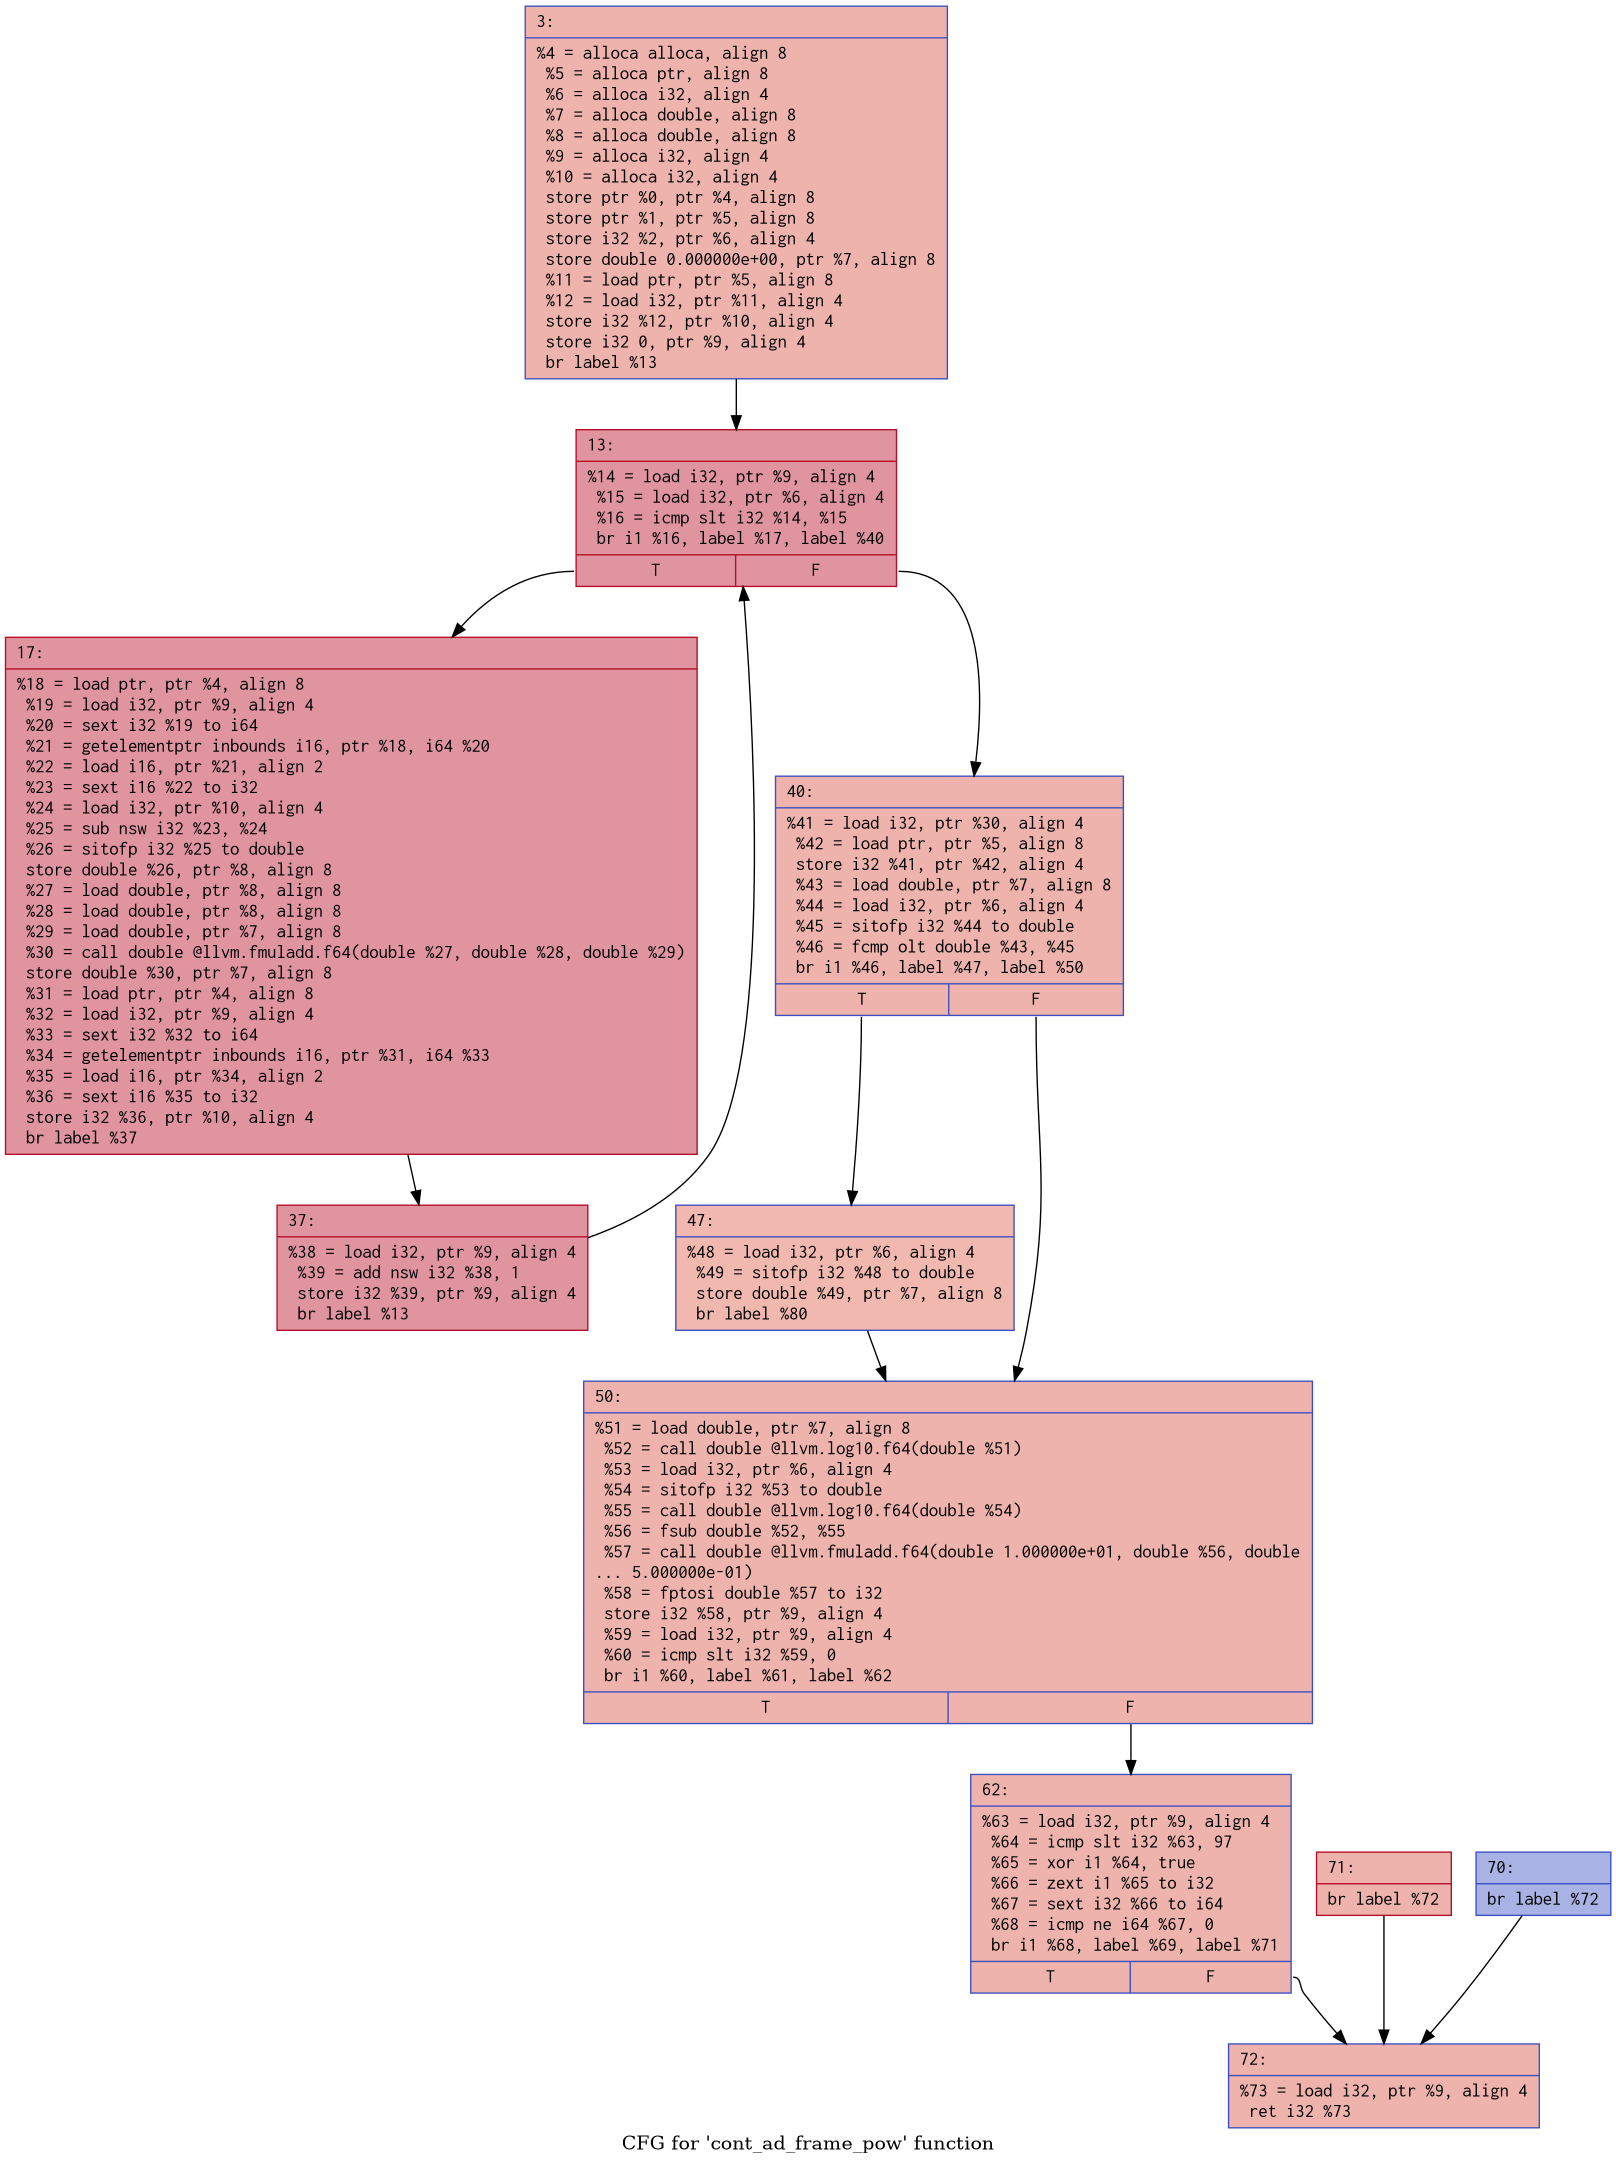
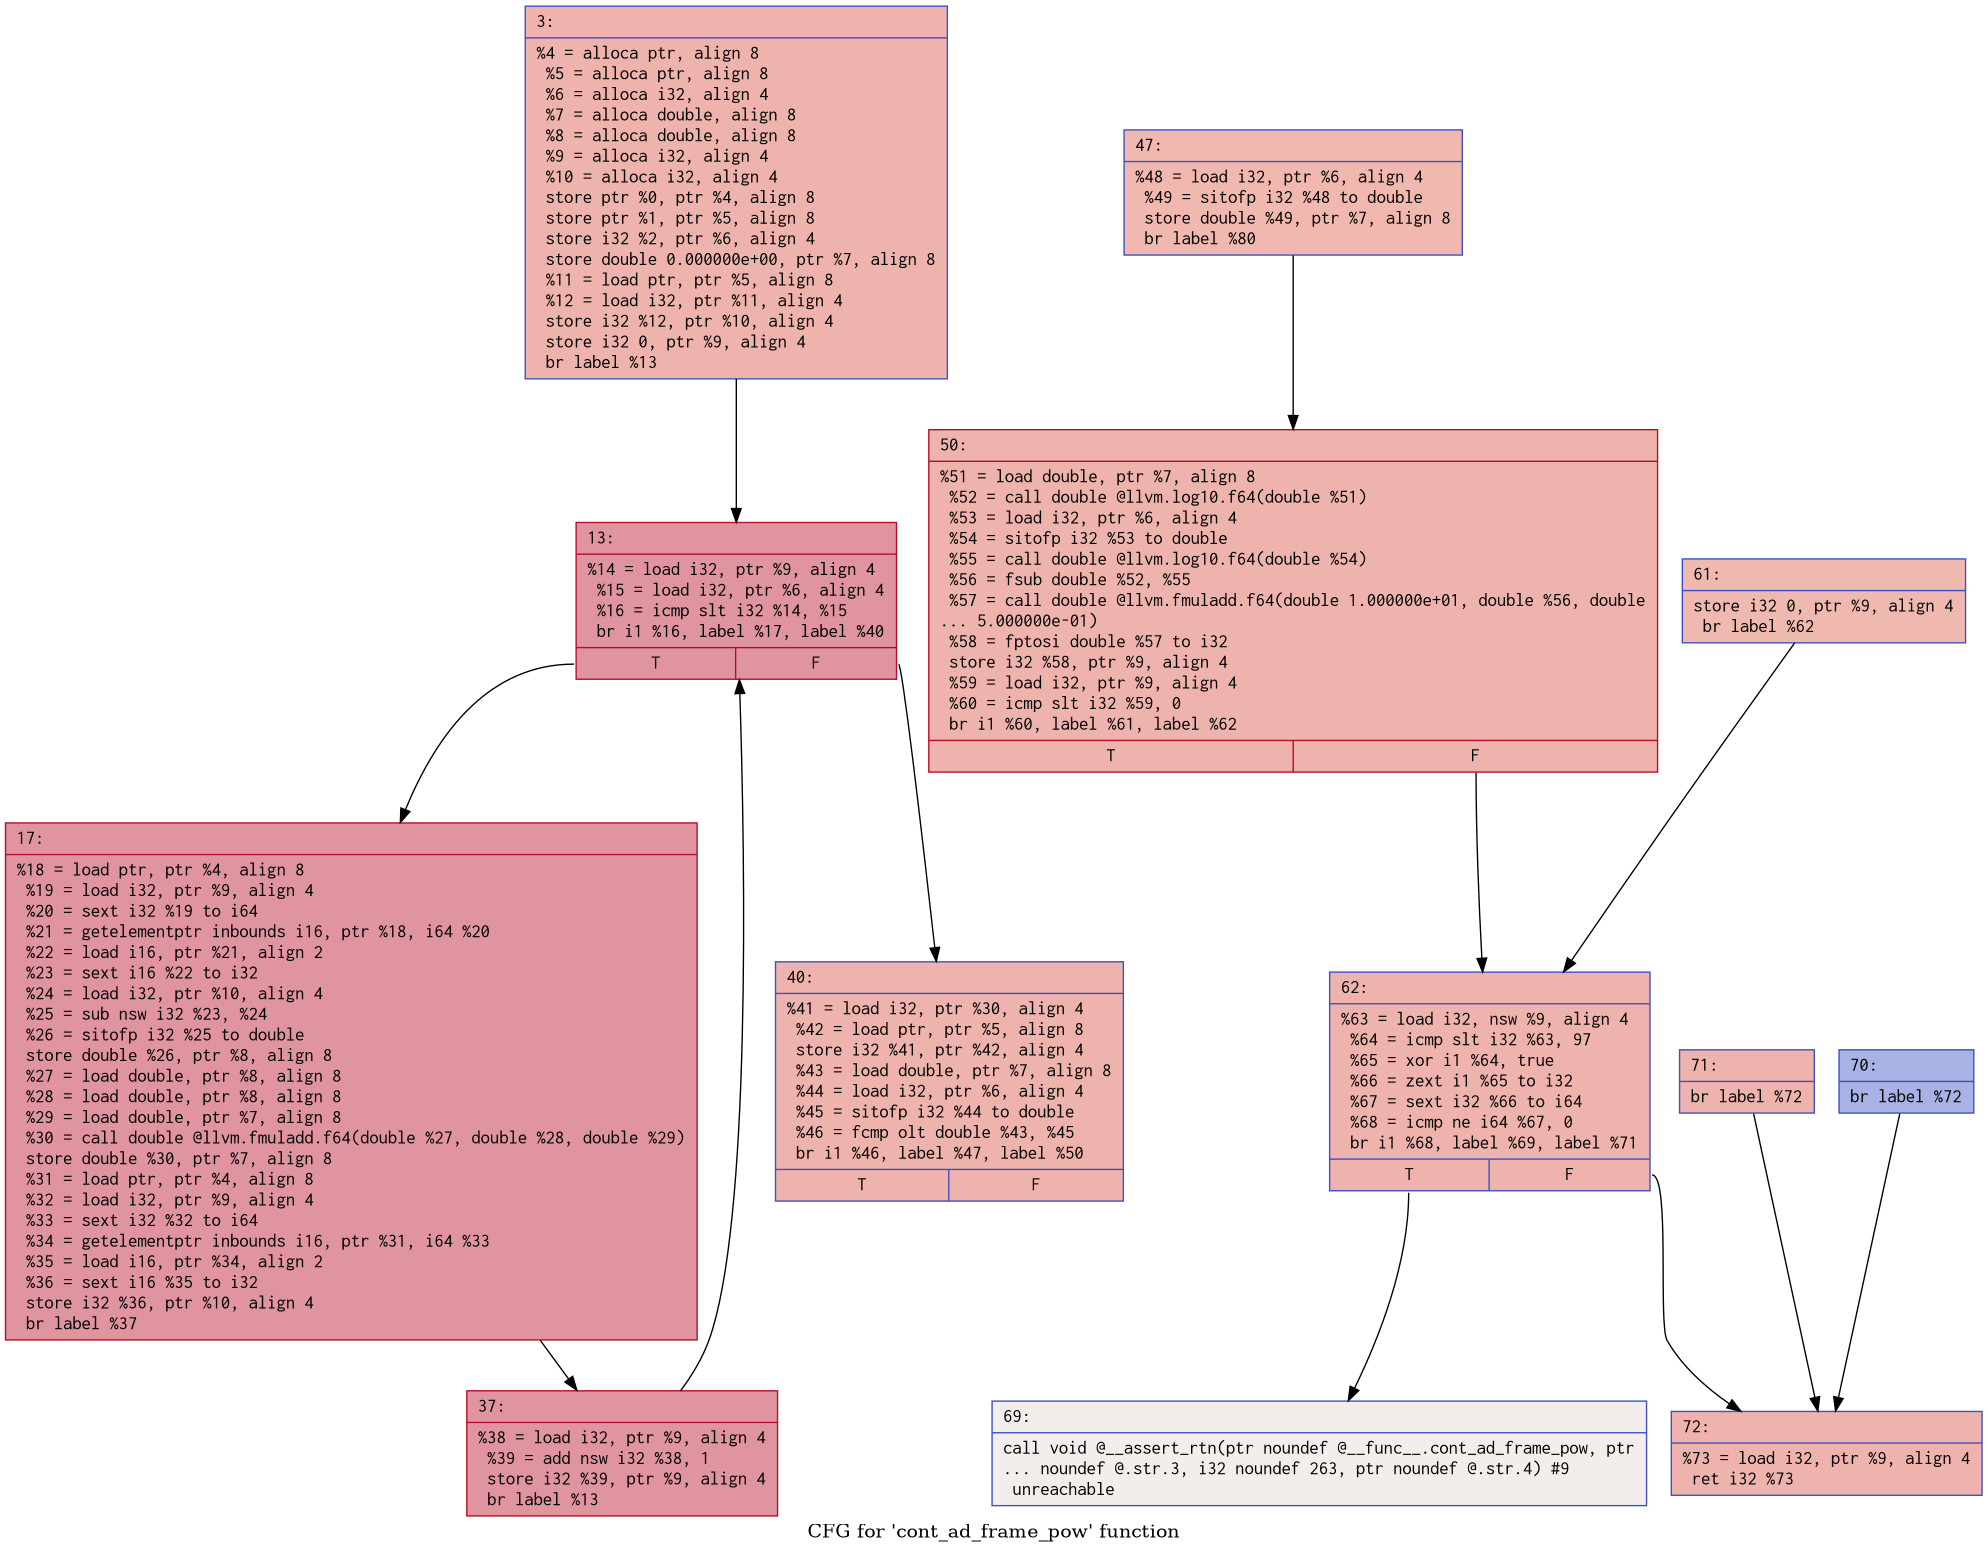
node "3:": text "%4 = alloca alloca, align 8" -> "%4 = alloca ptr, align 8"
node "61:": added
edge "40:" -> "47:": removed
edge "40:" -> "50:": removed
node "69:": added
node "50:": color #3d50c3ff -> #b70d28ff
node "62:": text "%63 = load i32, ptr %9, align 4" -> "%63 = load i32, nsw %9, align 4"
node "71:": color #b70d28ff -> #3d50c3ff
